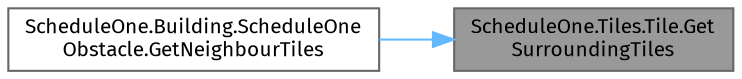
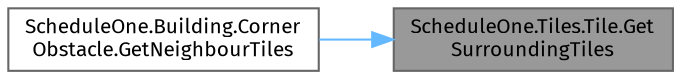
node "ScheduleOne.Building.ScheduleOne Obstacle.GetNeighbourTiles": label "ScheduleOne.Building.ScheduleOne Obstacle.GetNeighbourTiles" -> "ScheduleOne.Building.Corner Obstacle.GetNeighbourTiles"
